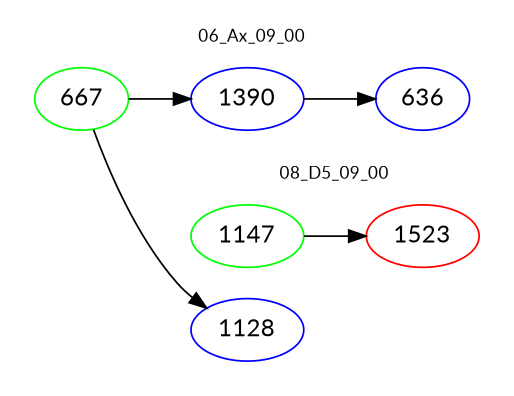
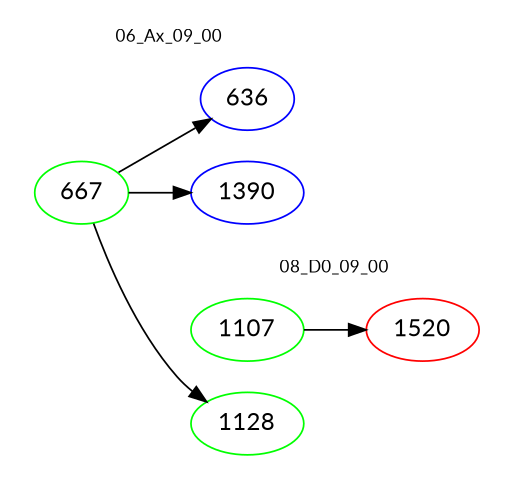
edge "1390" -> "636": now "667" -> "636"
cluster "08_D5_09_00": label "08_D5_09_00" -> "08_D0_09_00"
node "1147": label "1147" -> "1107"
node "1523": label "1523" -> "1520"
node "1128": color blue -> green
